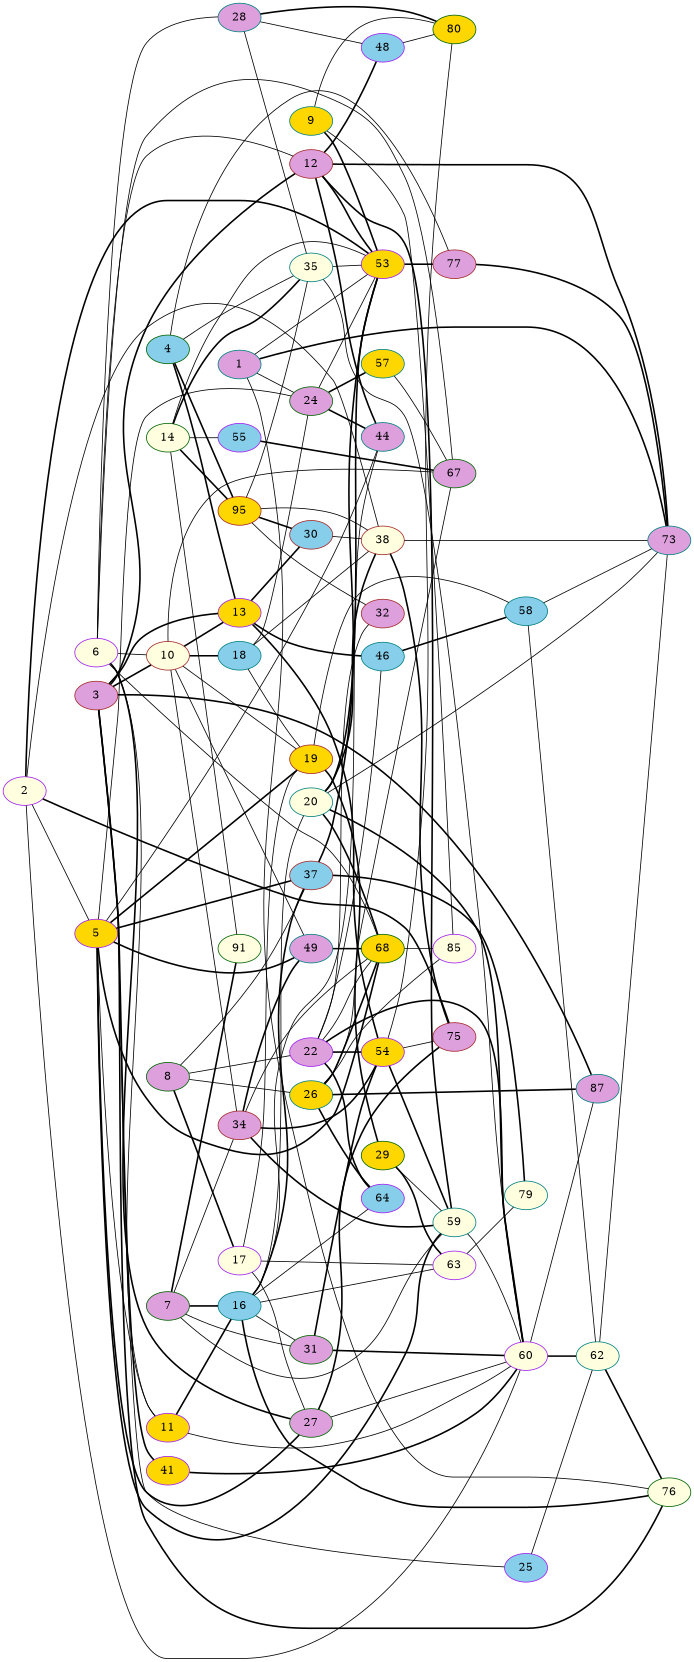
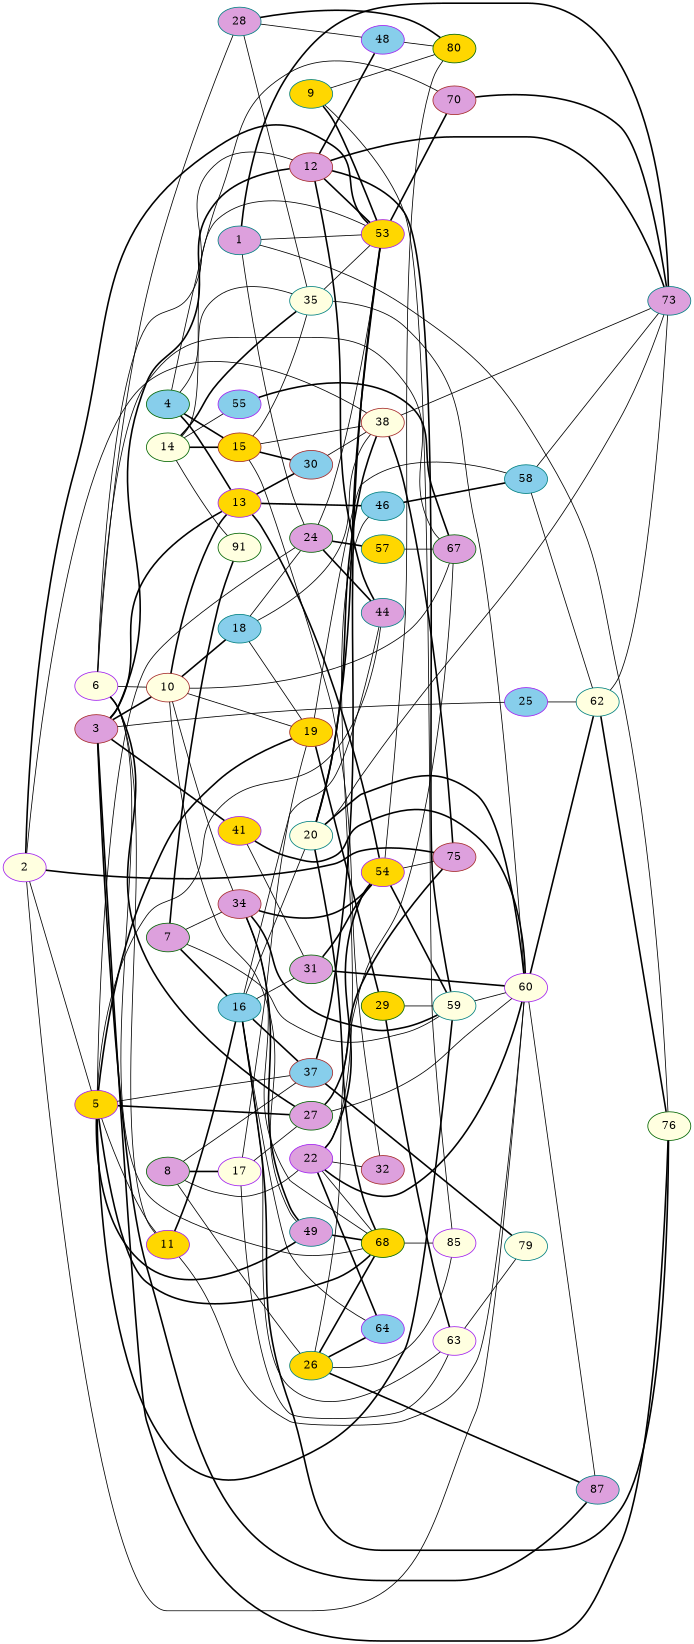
node "77": label "77" -> "70"
node "95": label "95" -> "15"
edge "37" -- "5": style bold -> solid
edge "7" -- "31": now "41" -- "31"
